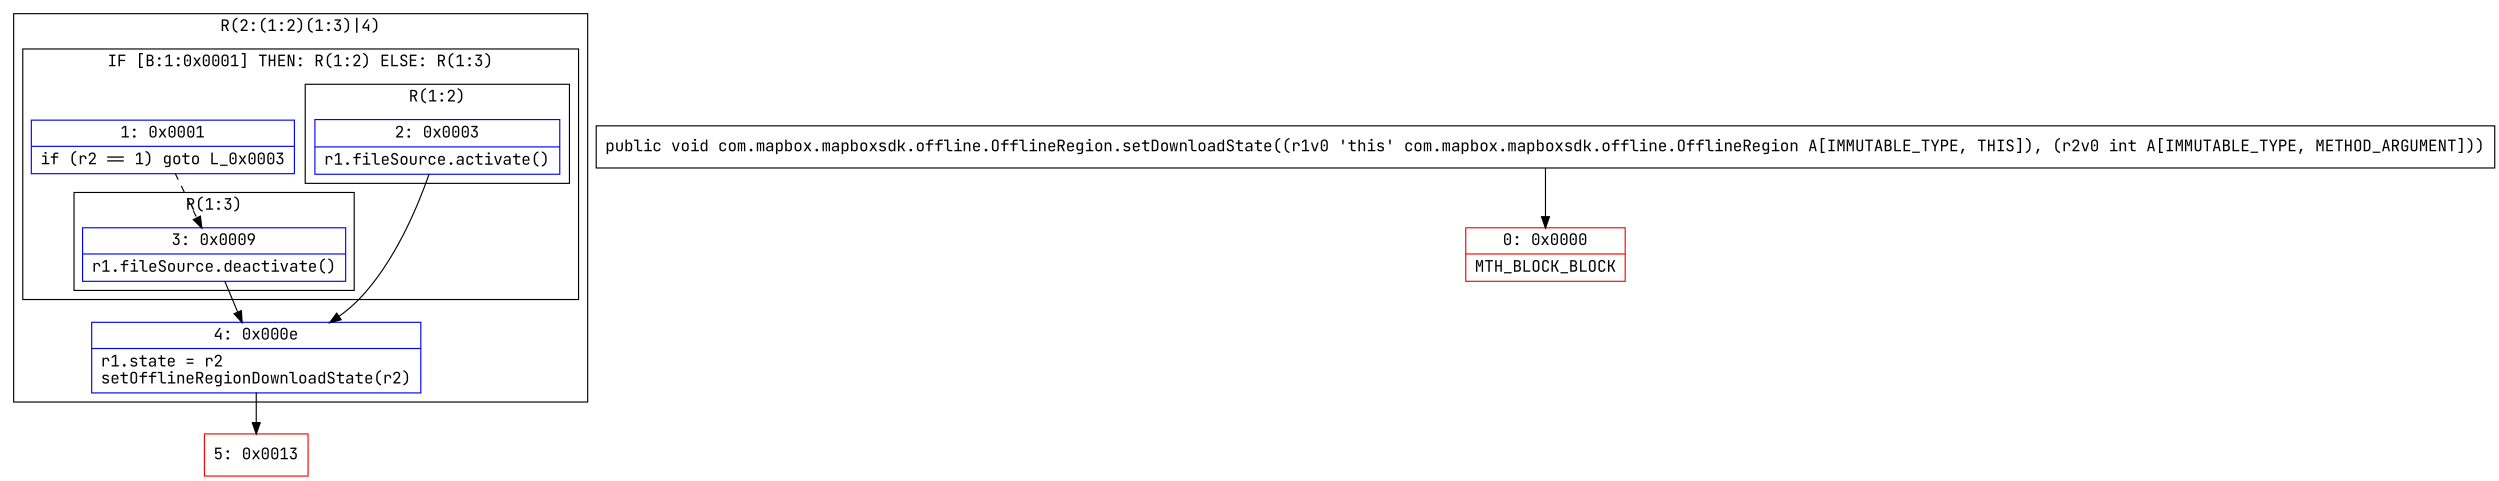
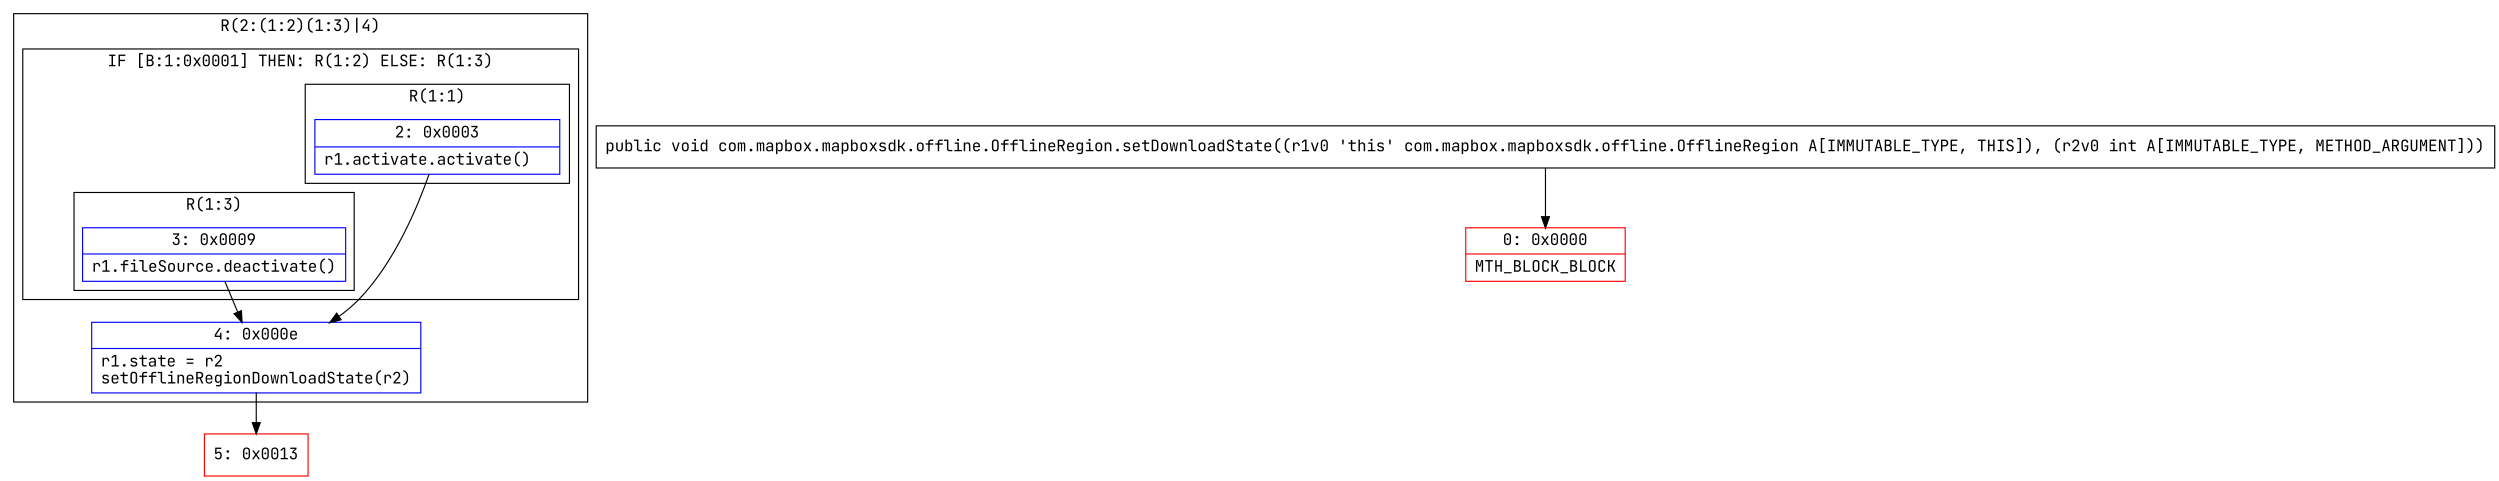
cluster "R(1:2)": label "R(1:2)" -> "R(1:1)"
node "1: 0x0001": removed
node "2: 0x0003": text "r1.fileSource.activate()" -> "r1.activate.activate()"
